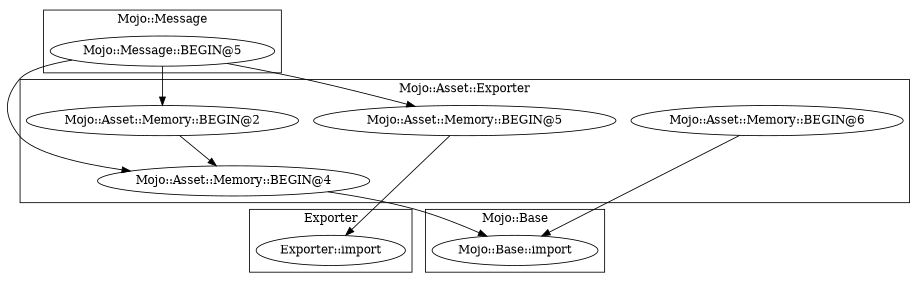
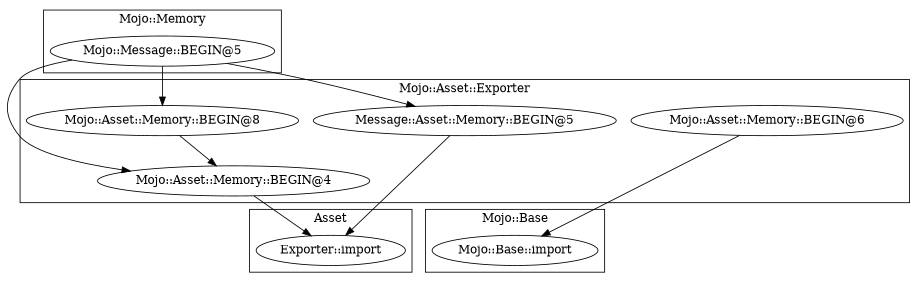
cluster "Mojo::Message": label "Mojo::Message" -> "Mojo::Memory"
node "Mojo::Asset::Memory::BEGIN@2": label "Mojo::Asset::Memory::BEGIN@2" -> "Mojo::Asset::Memory::BEGIN@8"
node "Mojo::Asset::Memory::BEGIN@5": label "Mojo::Asset::Memory::BEGIN@5" -> "Message::Asset::Memory::BEGIN@5"
edge "Mojo::Asset::Memory::BEGIN@4" -> "Mojo::Base::import": now "Mojo::Asset::Memory::BEGIN@4" -> "Exporter::import"
cluster "Exporter": label "Exporter" -> "Asset"
